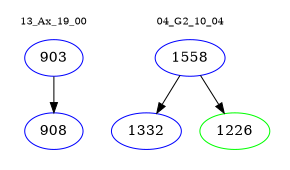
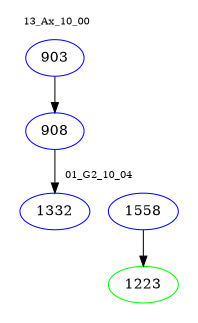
cluster "13_Ax_19_00": label "13_Ax_19_00" -> "13_Ax_10_00"
cluster "04_G2_10_04": label "04_G2_10_04" -> "01_G2_10_04"
edge "1558" -> "1332": now "908" -> "1332"
node "1226": label "1226" -> "1223"
